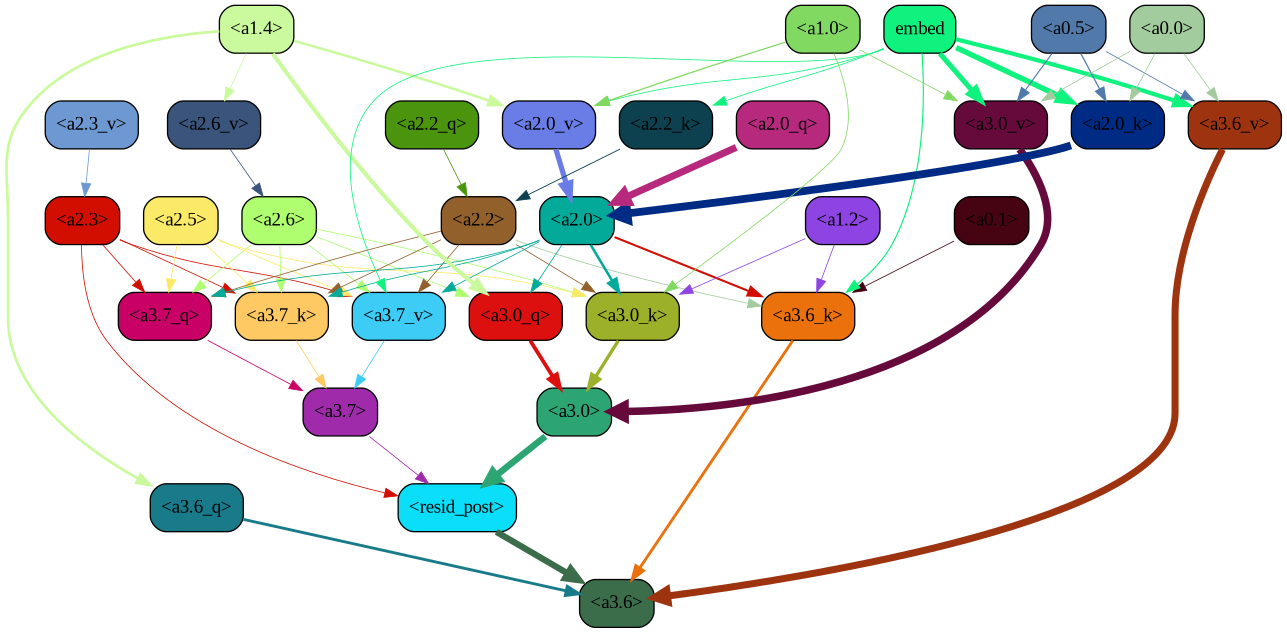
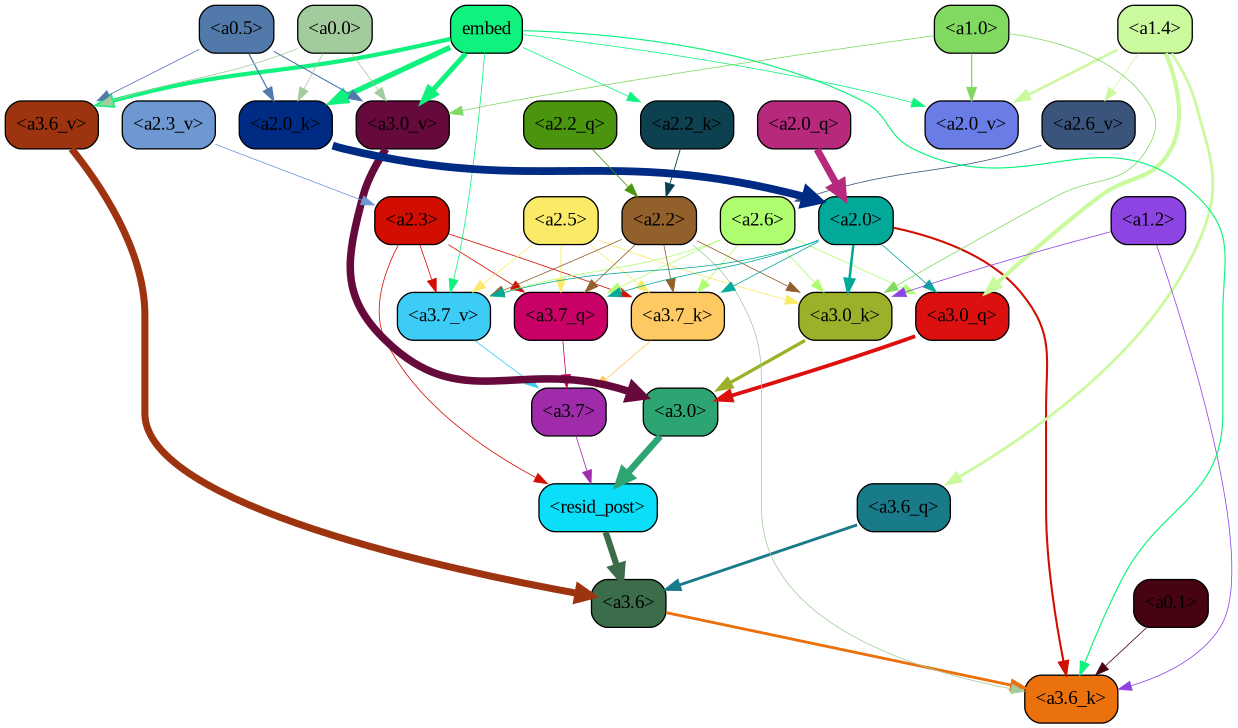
edge "<a2.0_v>" -> "<a2.0>": removed
edge "<a3.6_k>" -> "<a3.6>": reversed
